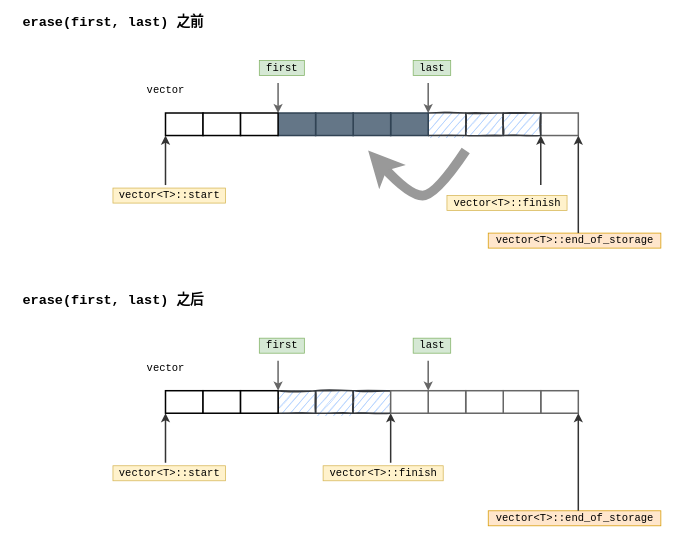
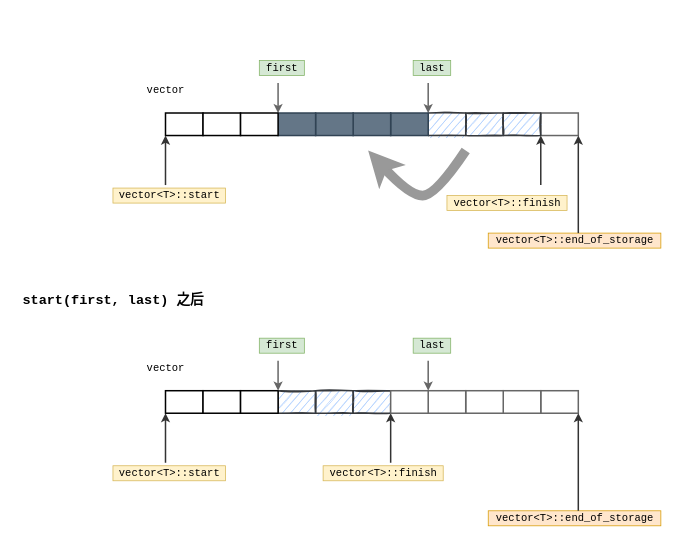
node "erase(first, last) 之前": removed
node "erase(first, last) 之后": label "erase(first, last) 之后" -> "start(first, last) 之后"
